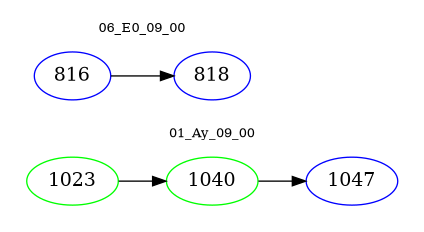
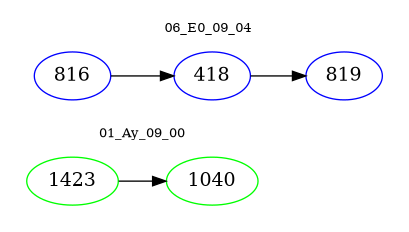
cluster "06_E0_09_00": label "06_E0_09_00" -> "06_E0_09_04"
node "818": label "818" -> "418"
node "819": added
node "1023": label "1023" -> "1423"
node "1047": removed
